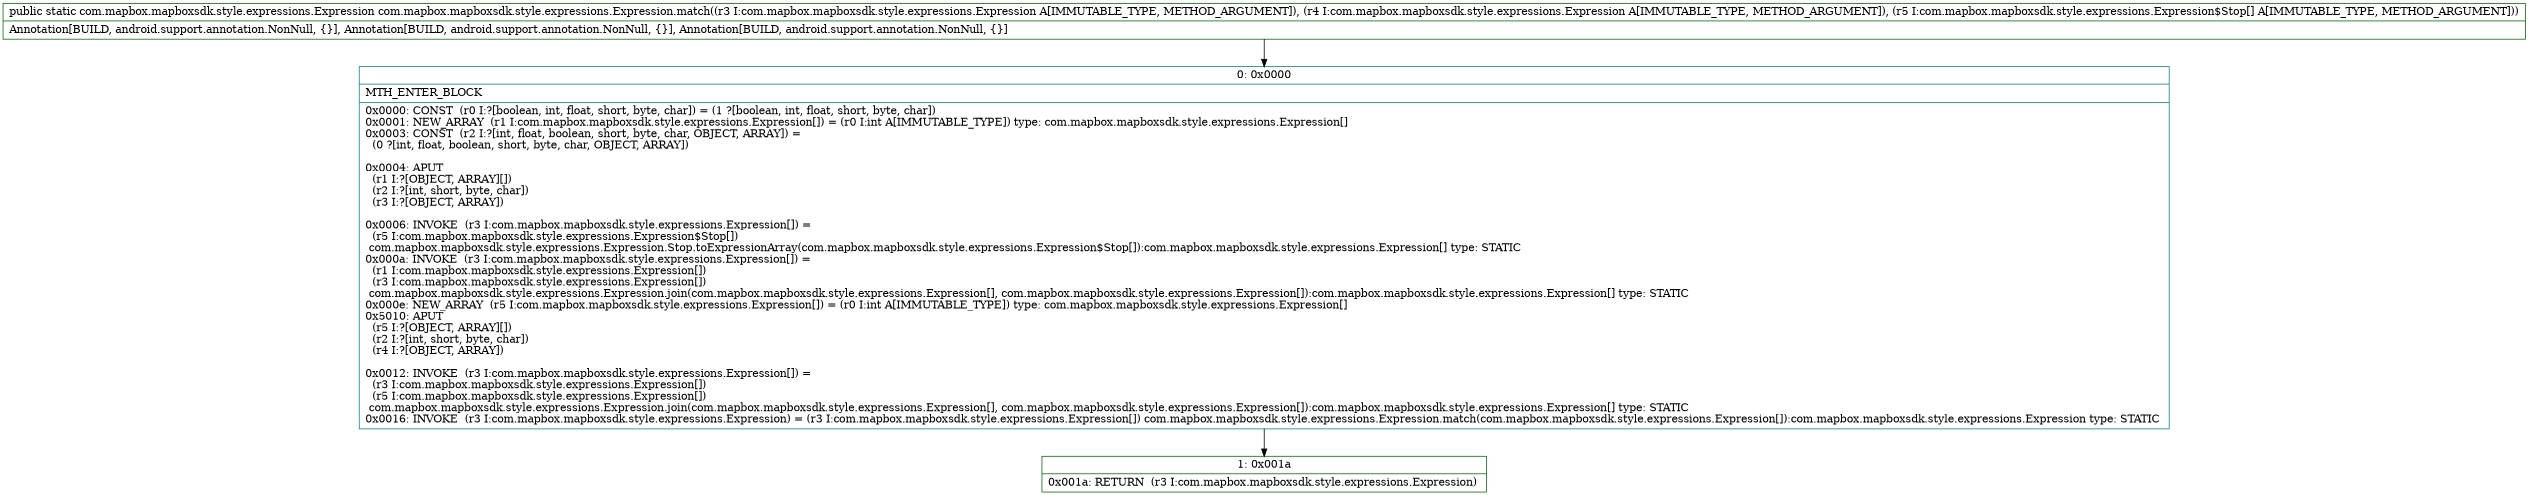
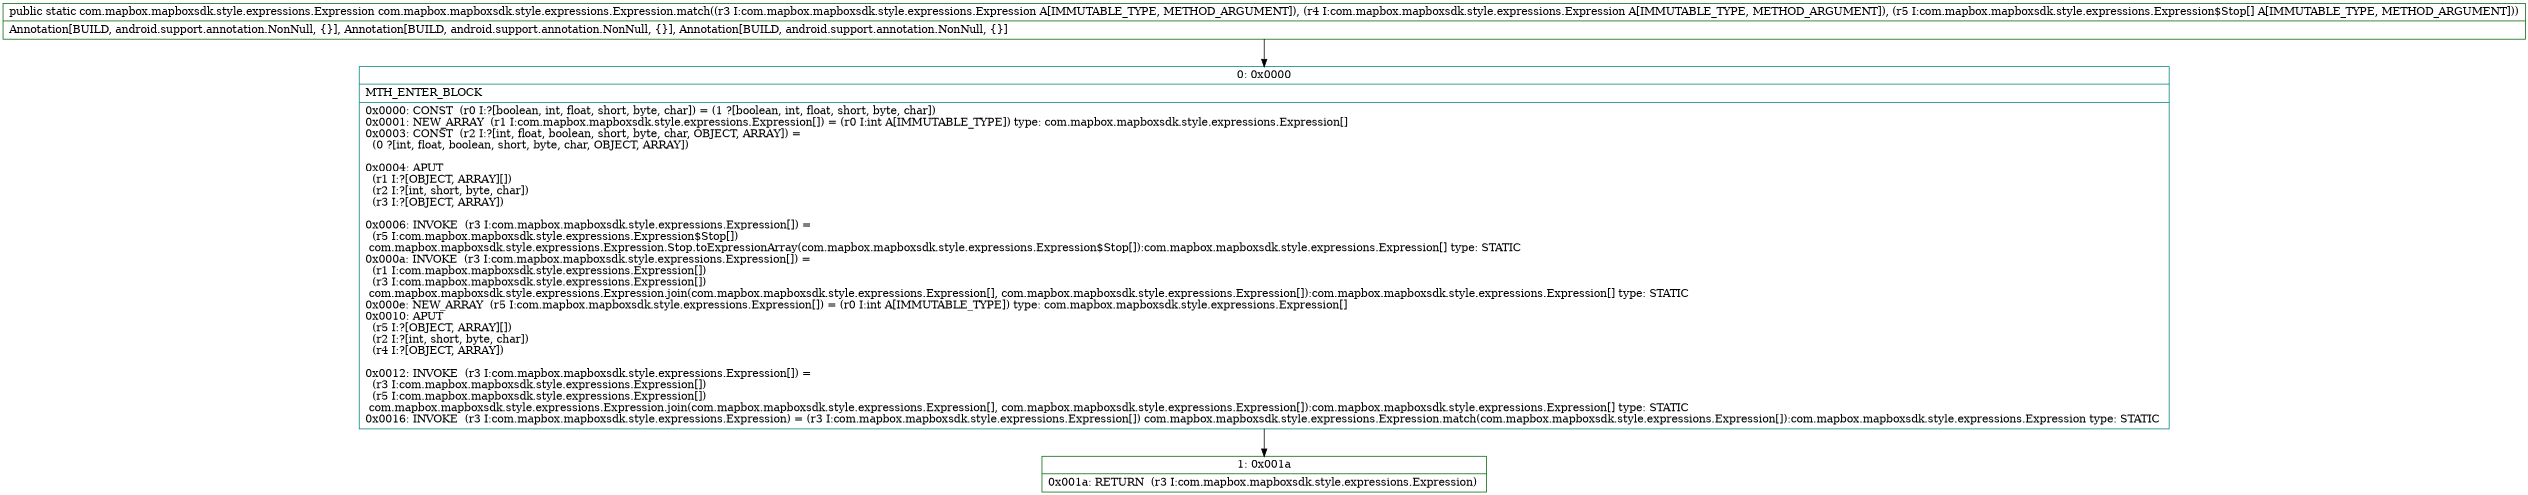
node "0: 0x0000": text "0x5010: APUT" -> "0x0010: APUT"
